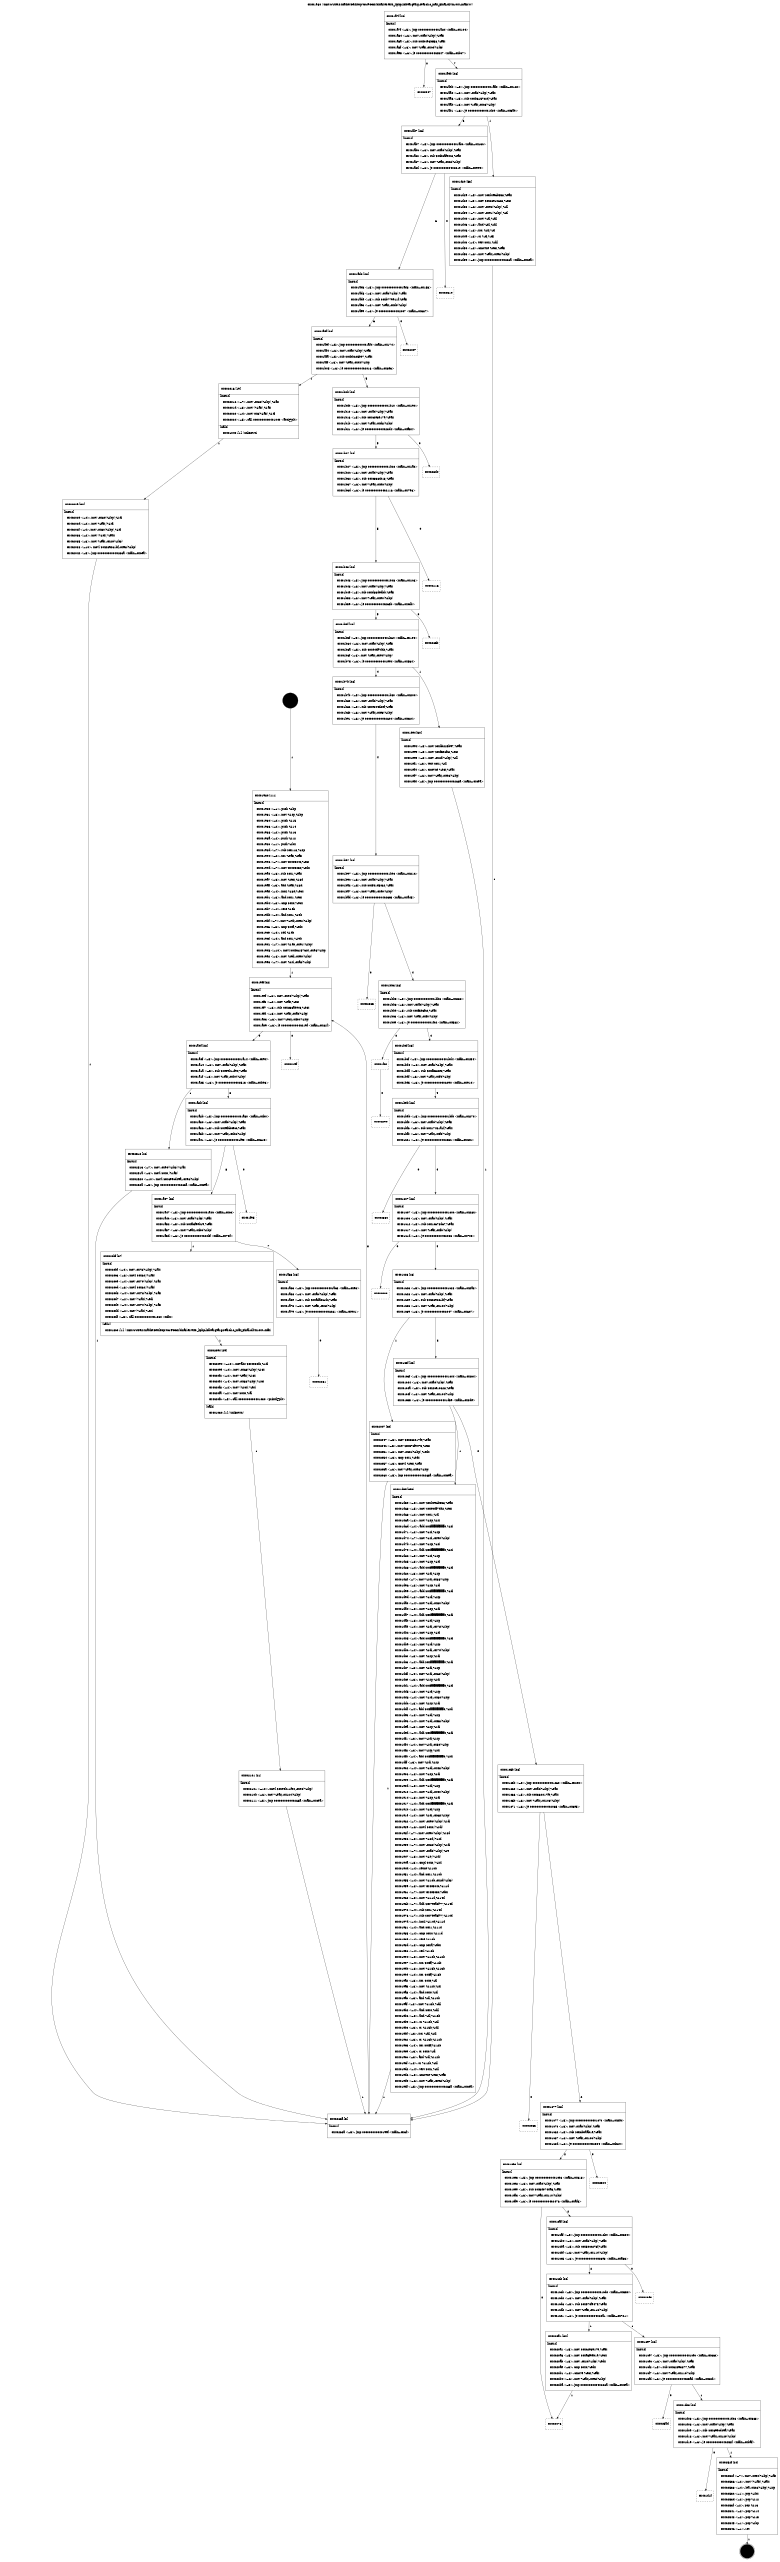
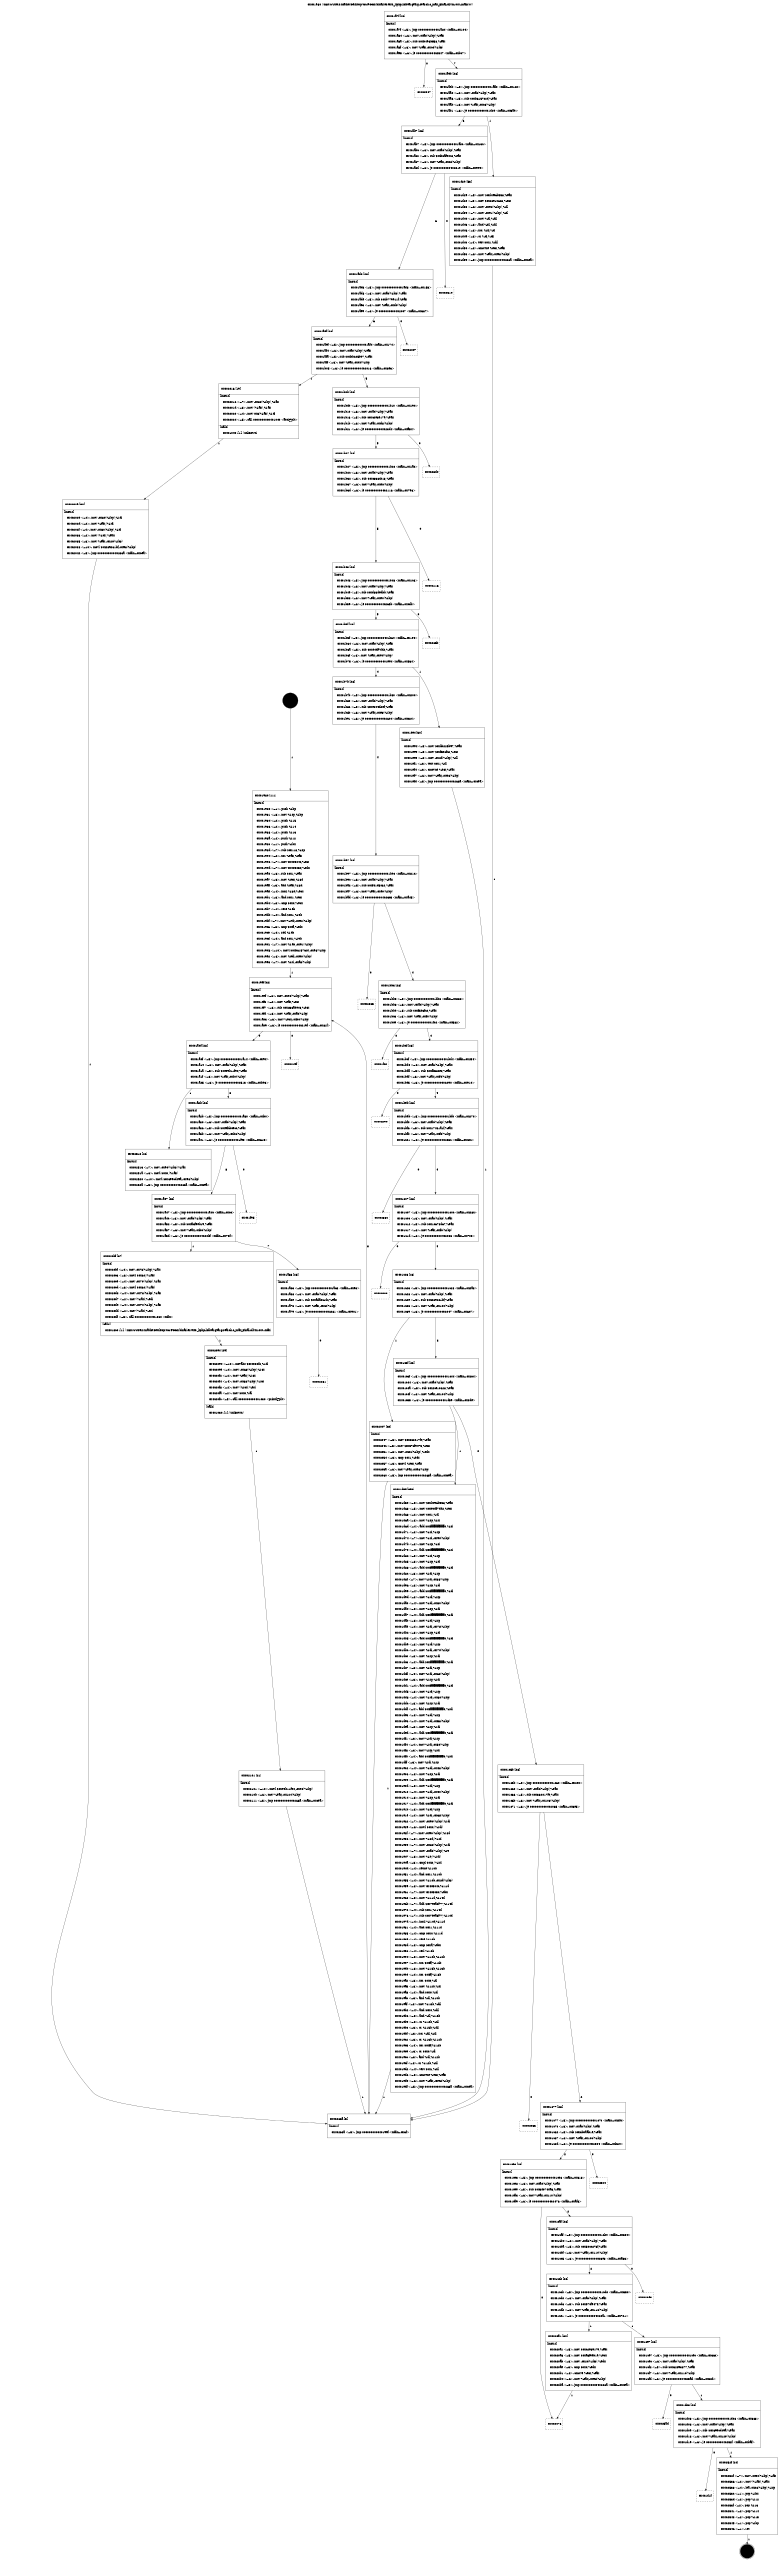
edge "0x401f02" -> "0x402290": now "0x401bcf [28]" -> "0x402290"
edge "0x402513 [28]" -> "0x40266a [5]": removed, label "1"
